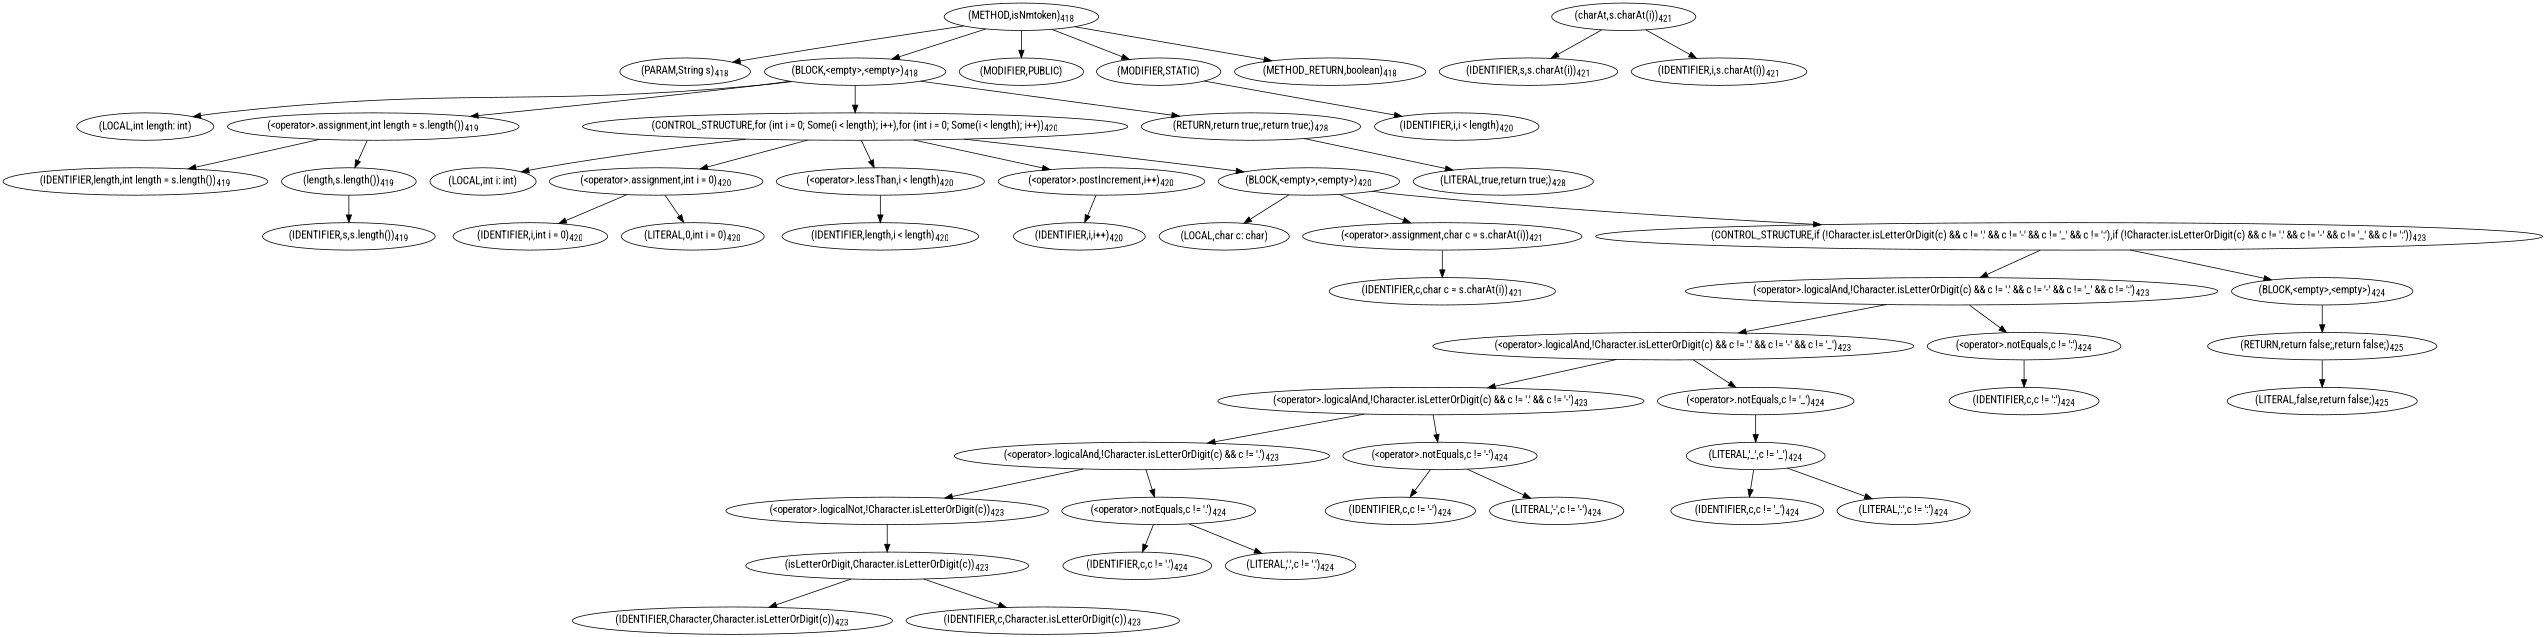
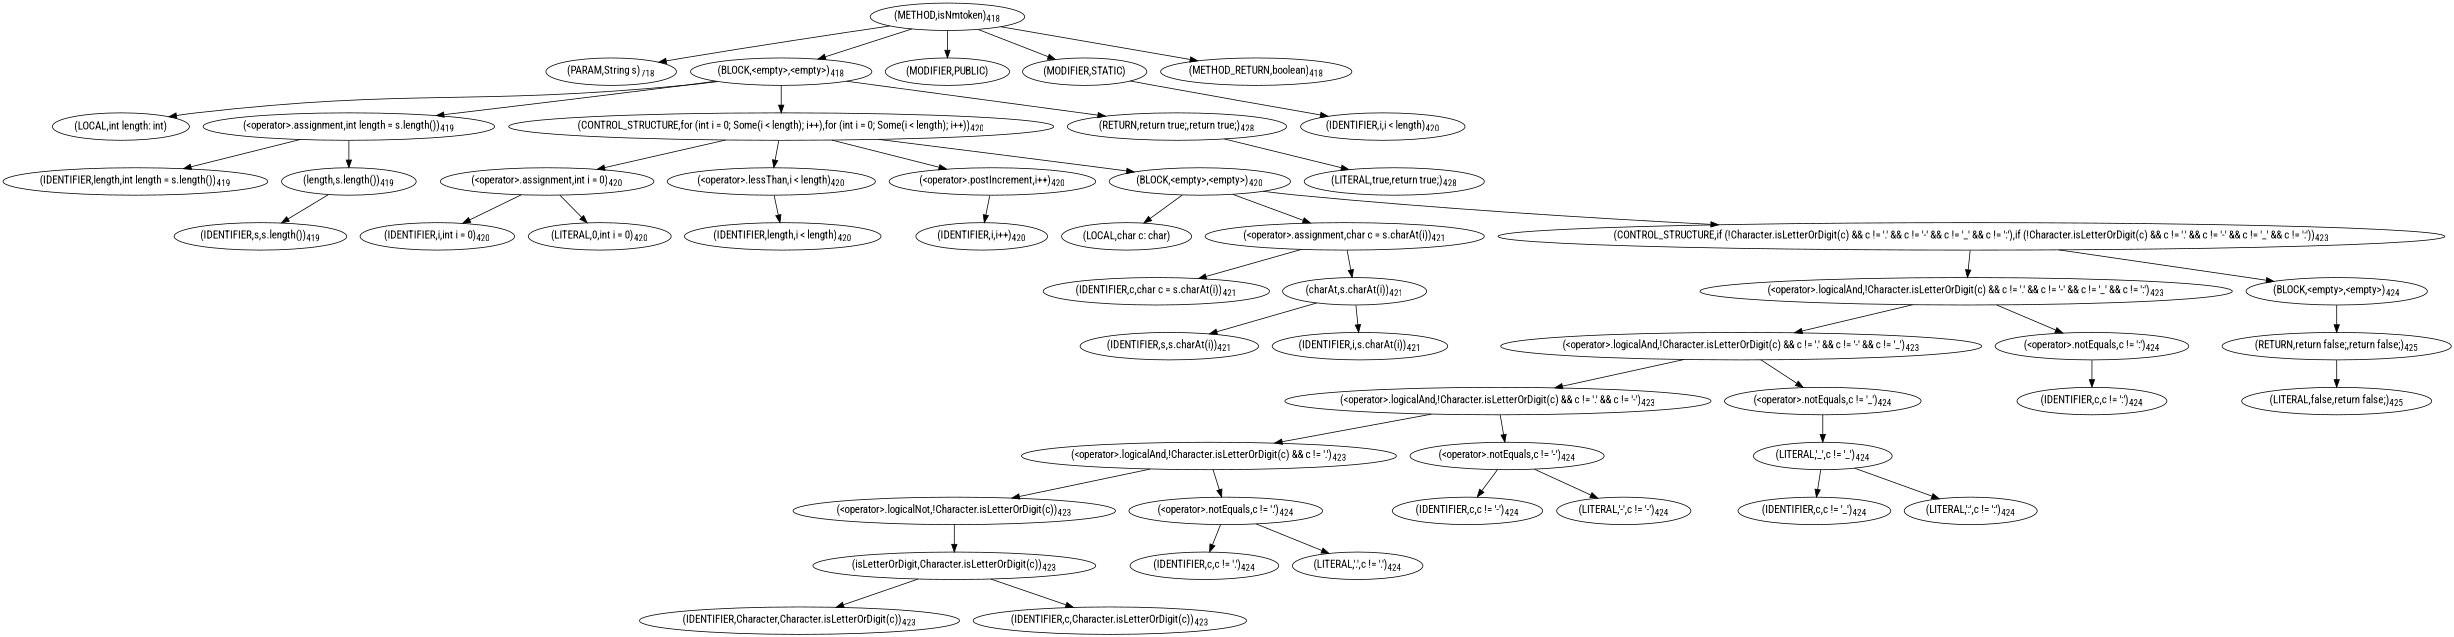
node "(PARAM,String s)": text "418" -> "718"
node "(LOCAL,int i: int)": removed
edge "(<operator>.assignment,char c = s.charAt(i))" -> "(charAt,s.charAt(i))": added
